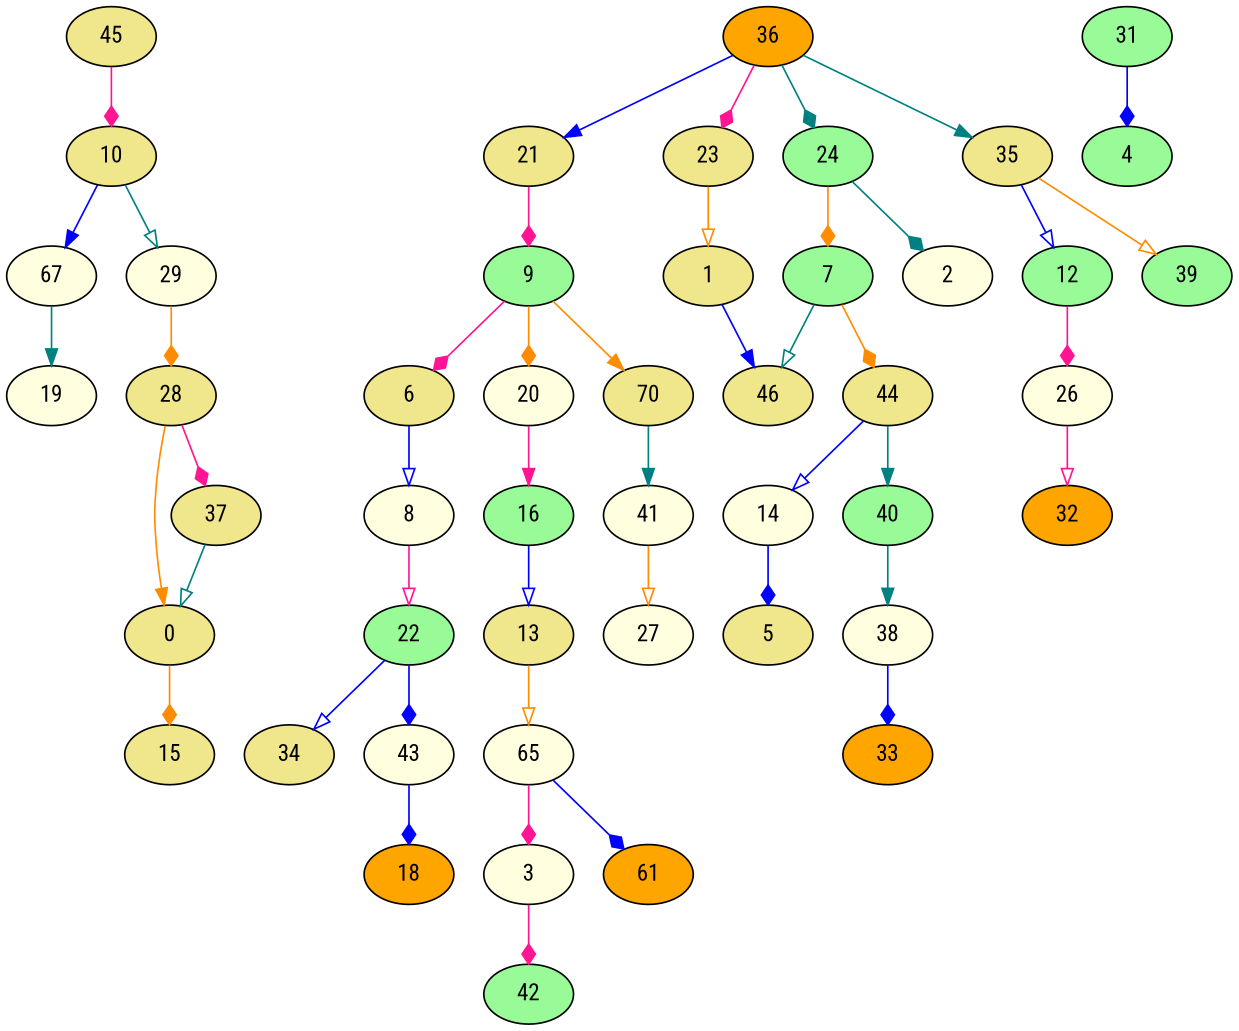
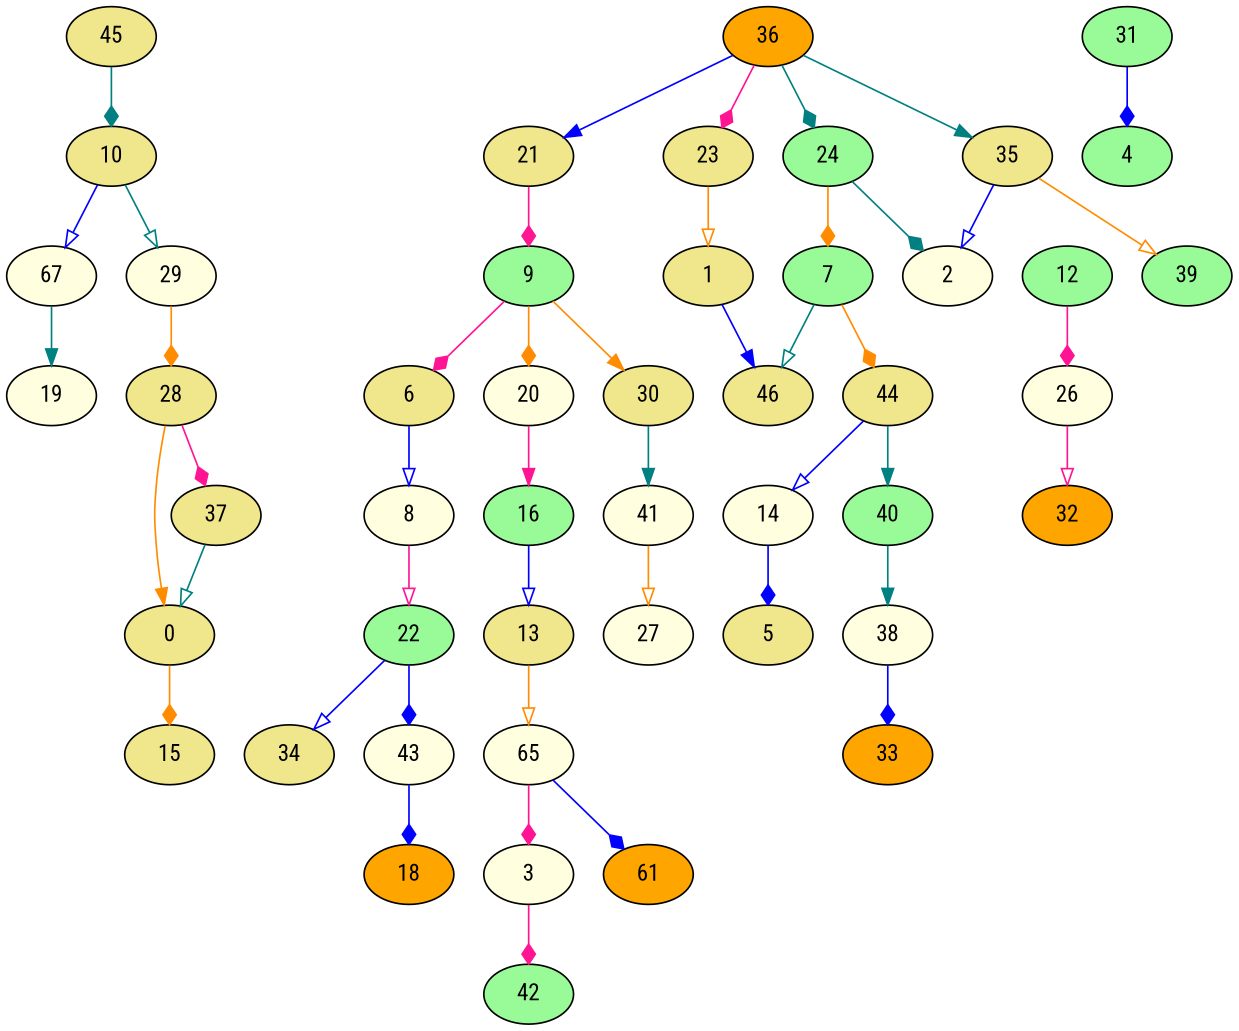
edge "45" -> "10": color deeppink -> teal
edge "10" -> "67": arrowhead normal -> onormal
edge "35" -> "12": now "35" -> "2"
node "70": label "70" -> "30"
